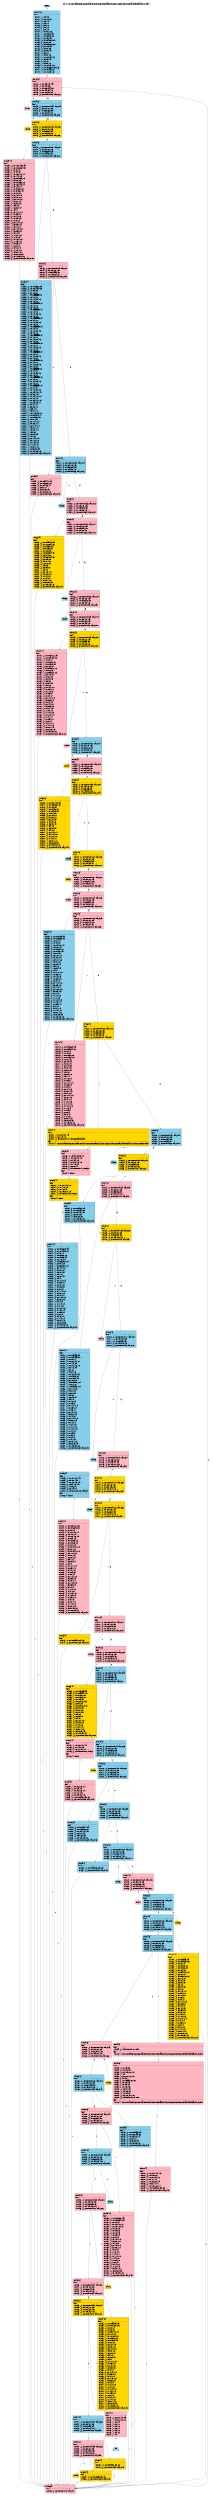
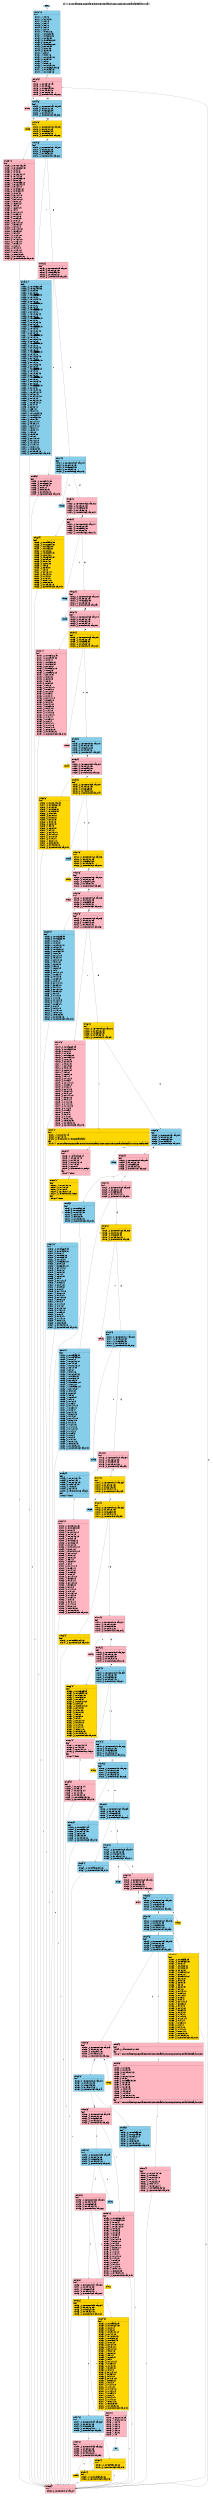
node "0x4016b8 [28]": fillcolor gold -> lightpink
